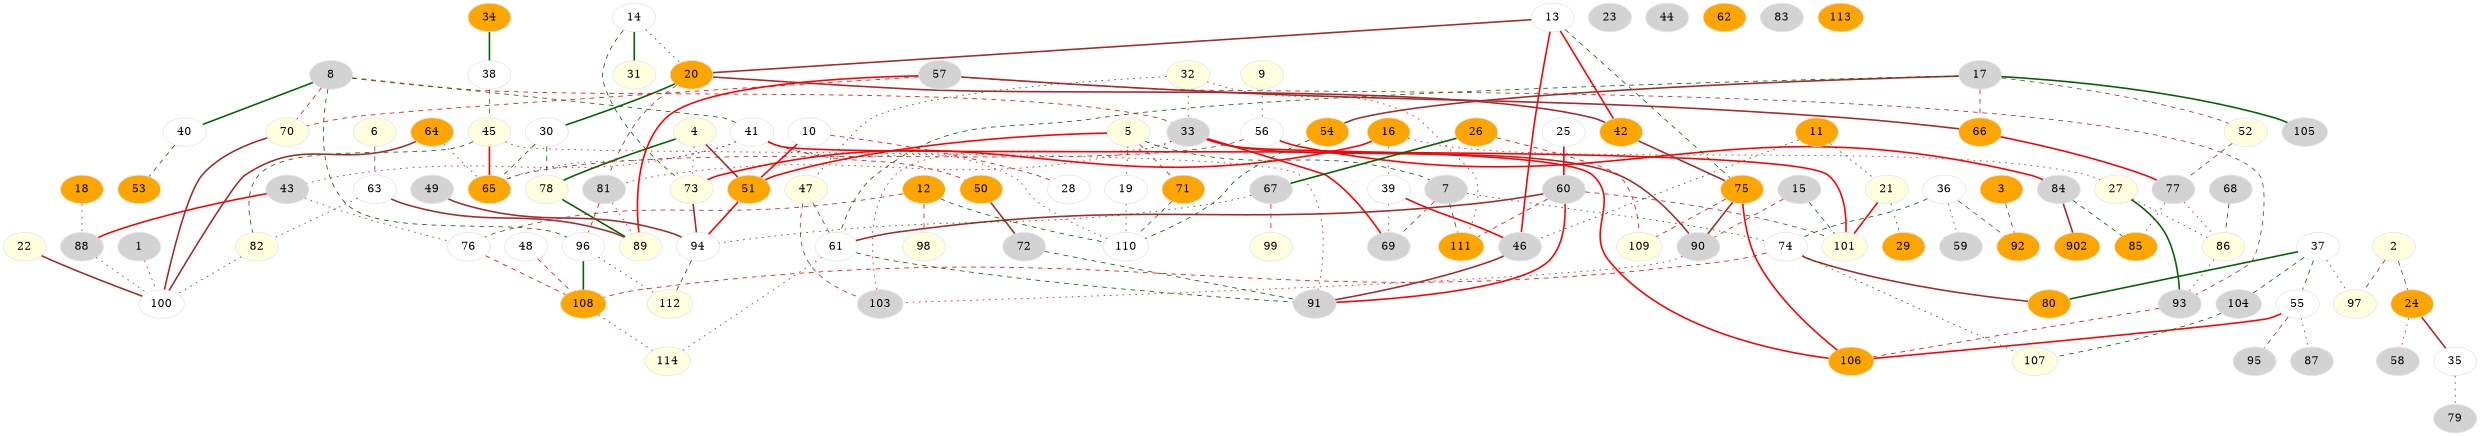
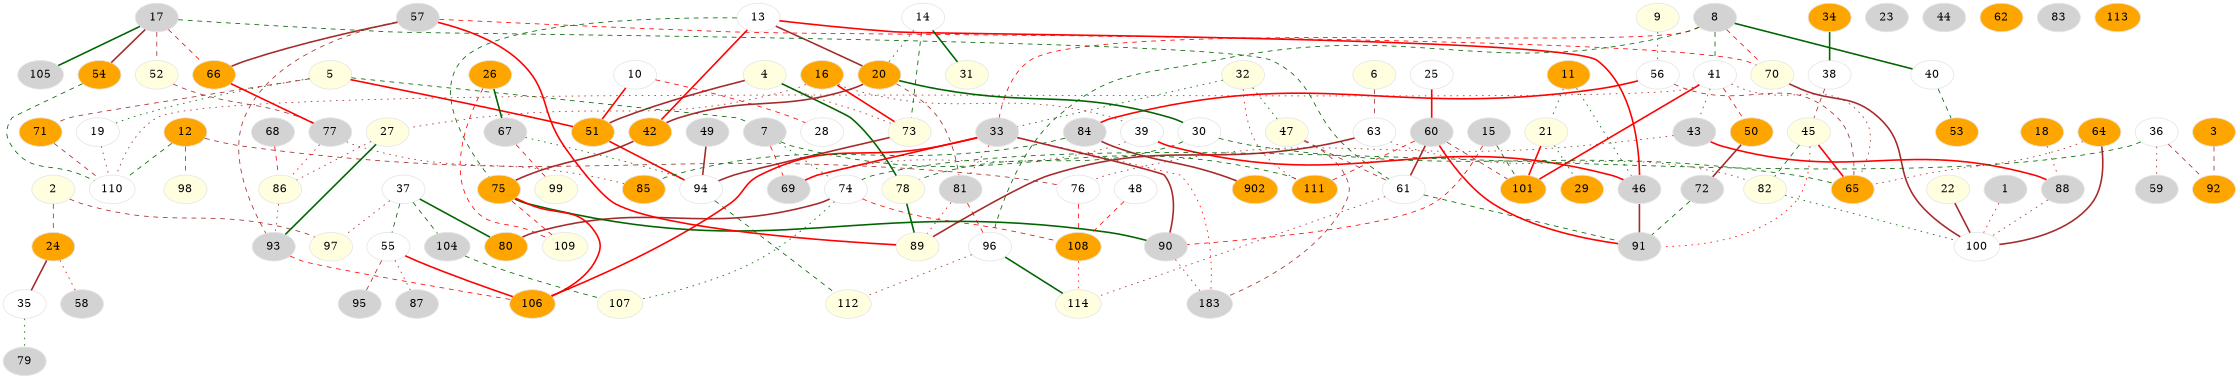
edge "75" -- "90": color brown -> darkgreen
edge "68" -- "86": color darkgreen -> red
node "101": fillcolor lightyellow -> orange
edge "96" -- "108": now "96" -- "114"
edge "96" -- "112": color darkgreen -> brown
node "103": label "103" -> "183"
